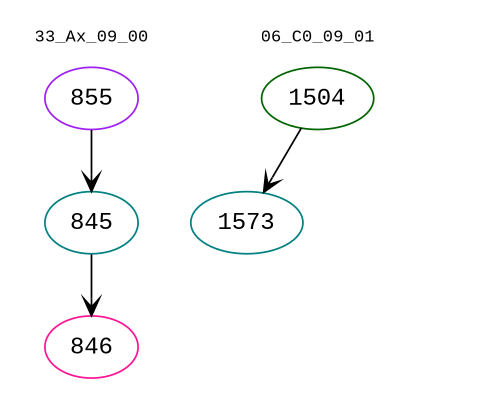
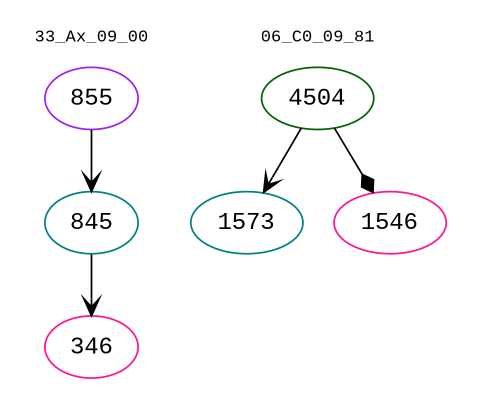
cluster "06_C0_09_01": label "06_C0_09_01" -> "06_C0_09_81"
node "1504": label "1504" -> "4504"
node "1546": added
node "846": label "846" -> "346"
